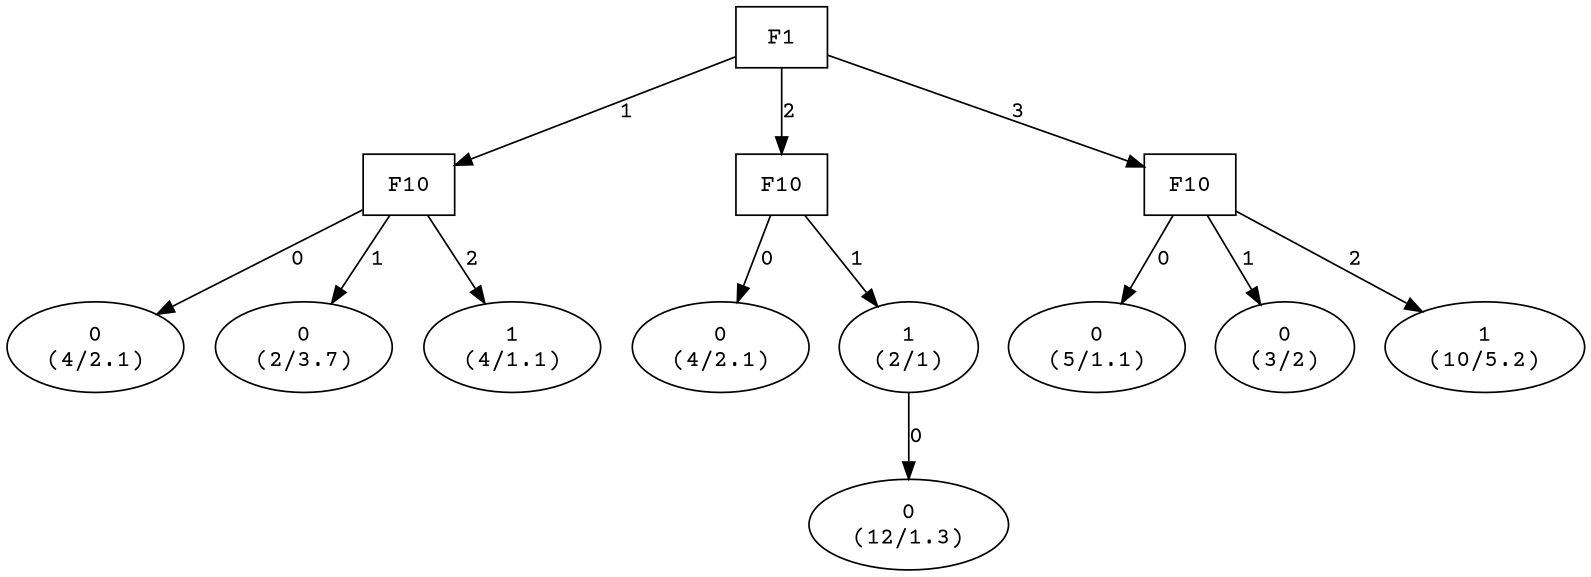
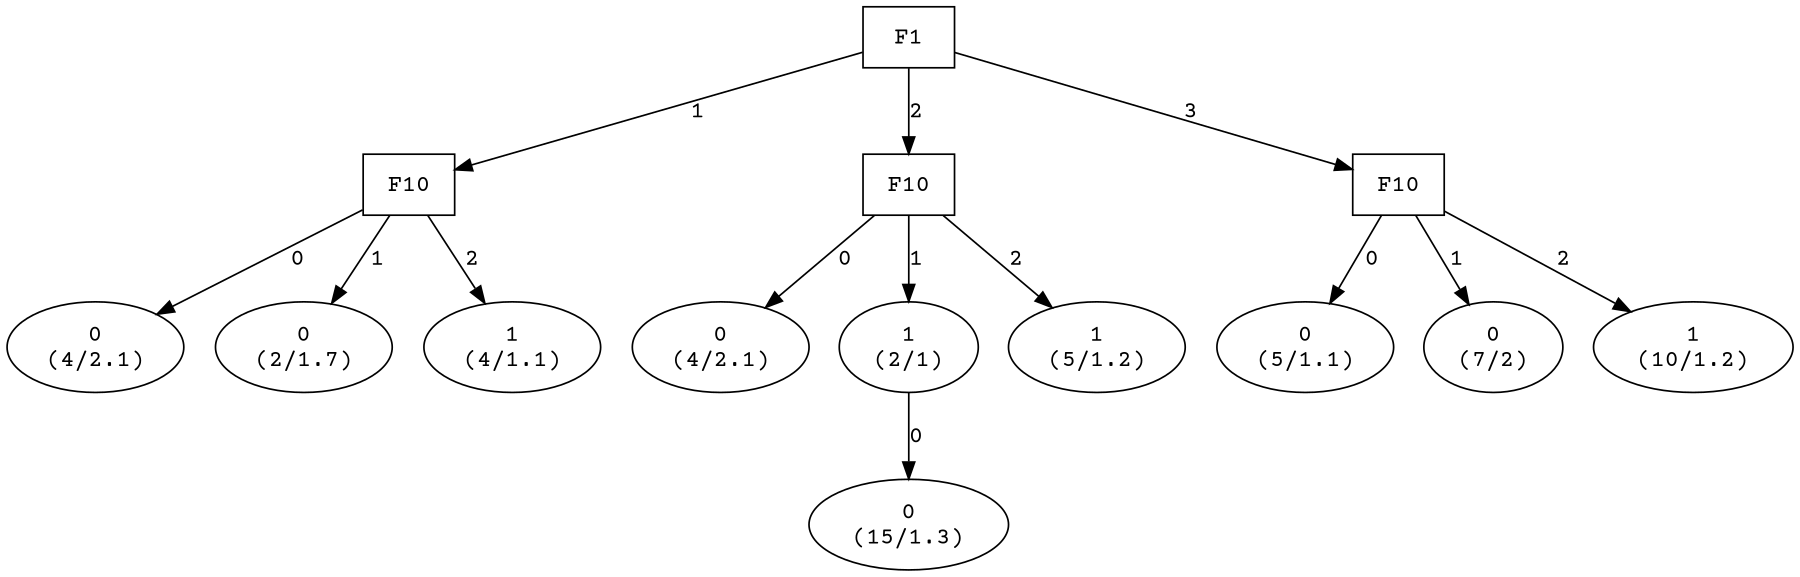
node "0 (2/3.7)": label "0 (2/3.7)" -> "0 (2/1.7)"
node "1 (5/1.2)": added
node "0 (3/2)": label "0 (3/2)" -> "0 (7/2)"
node "1 (10/5.2)": label "1 (10/5.2)" -> "1 (10/1.2)"
node "0 (12/1.3)": label "0 (12/1.3)" -> "0 (15/1.3)"
